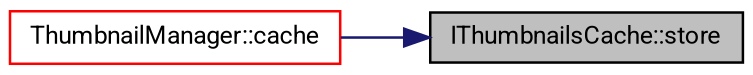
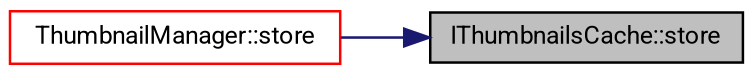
node "ThumbnailManager::cache": label "ThumbnailManager::cache" -> "ThumbnailManager::store"
